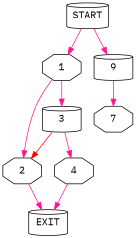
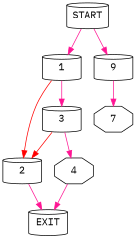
node "1": shape octagon -> cylinder
edge "1" -> "2": color deeppink -> red
node "2": shape octagon -> cylinder
